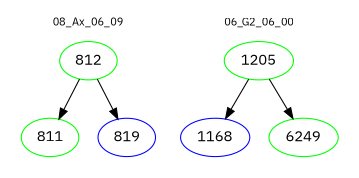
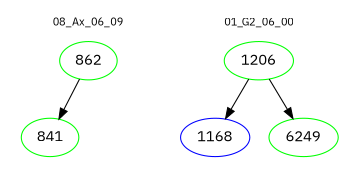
cluster "06_G2_06_00": label "06_G2_06_00" -> "01_G2_06_00"
node "812": label "812" -> "862"
node "1205": label "1205" -> "1206"
node "811": label "811" -> "841"
node "819": removed
